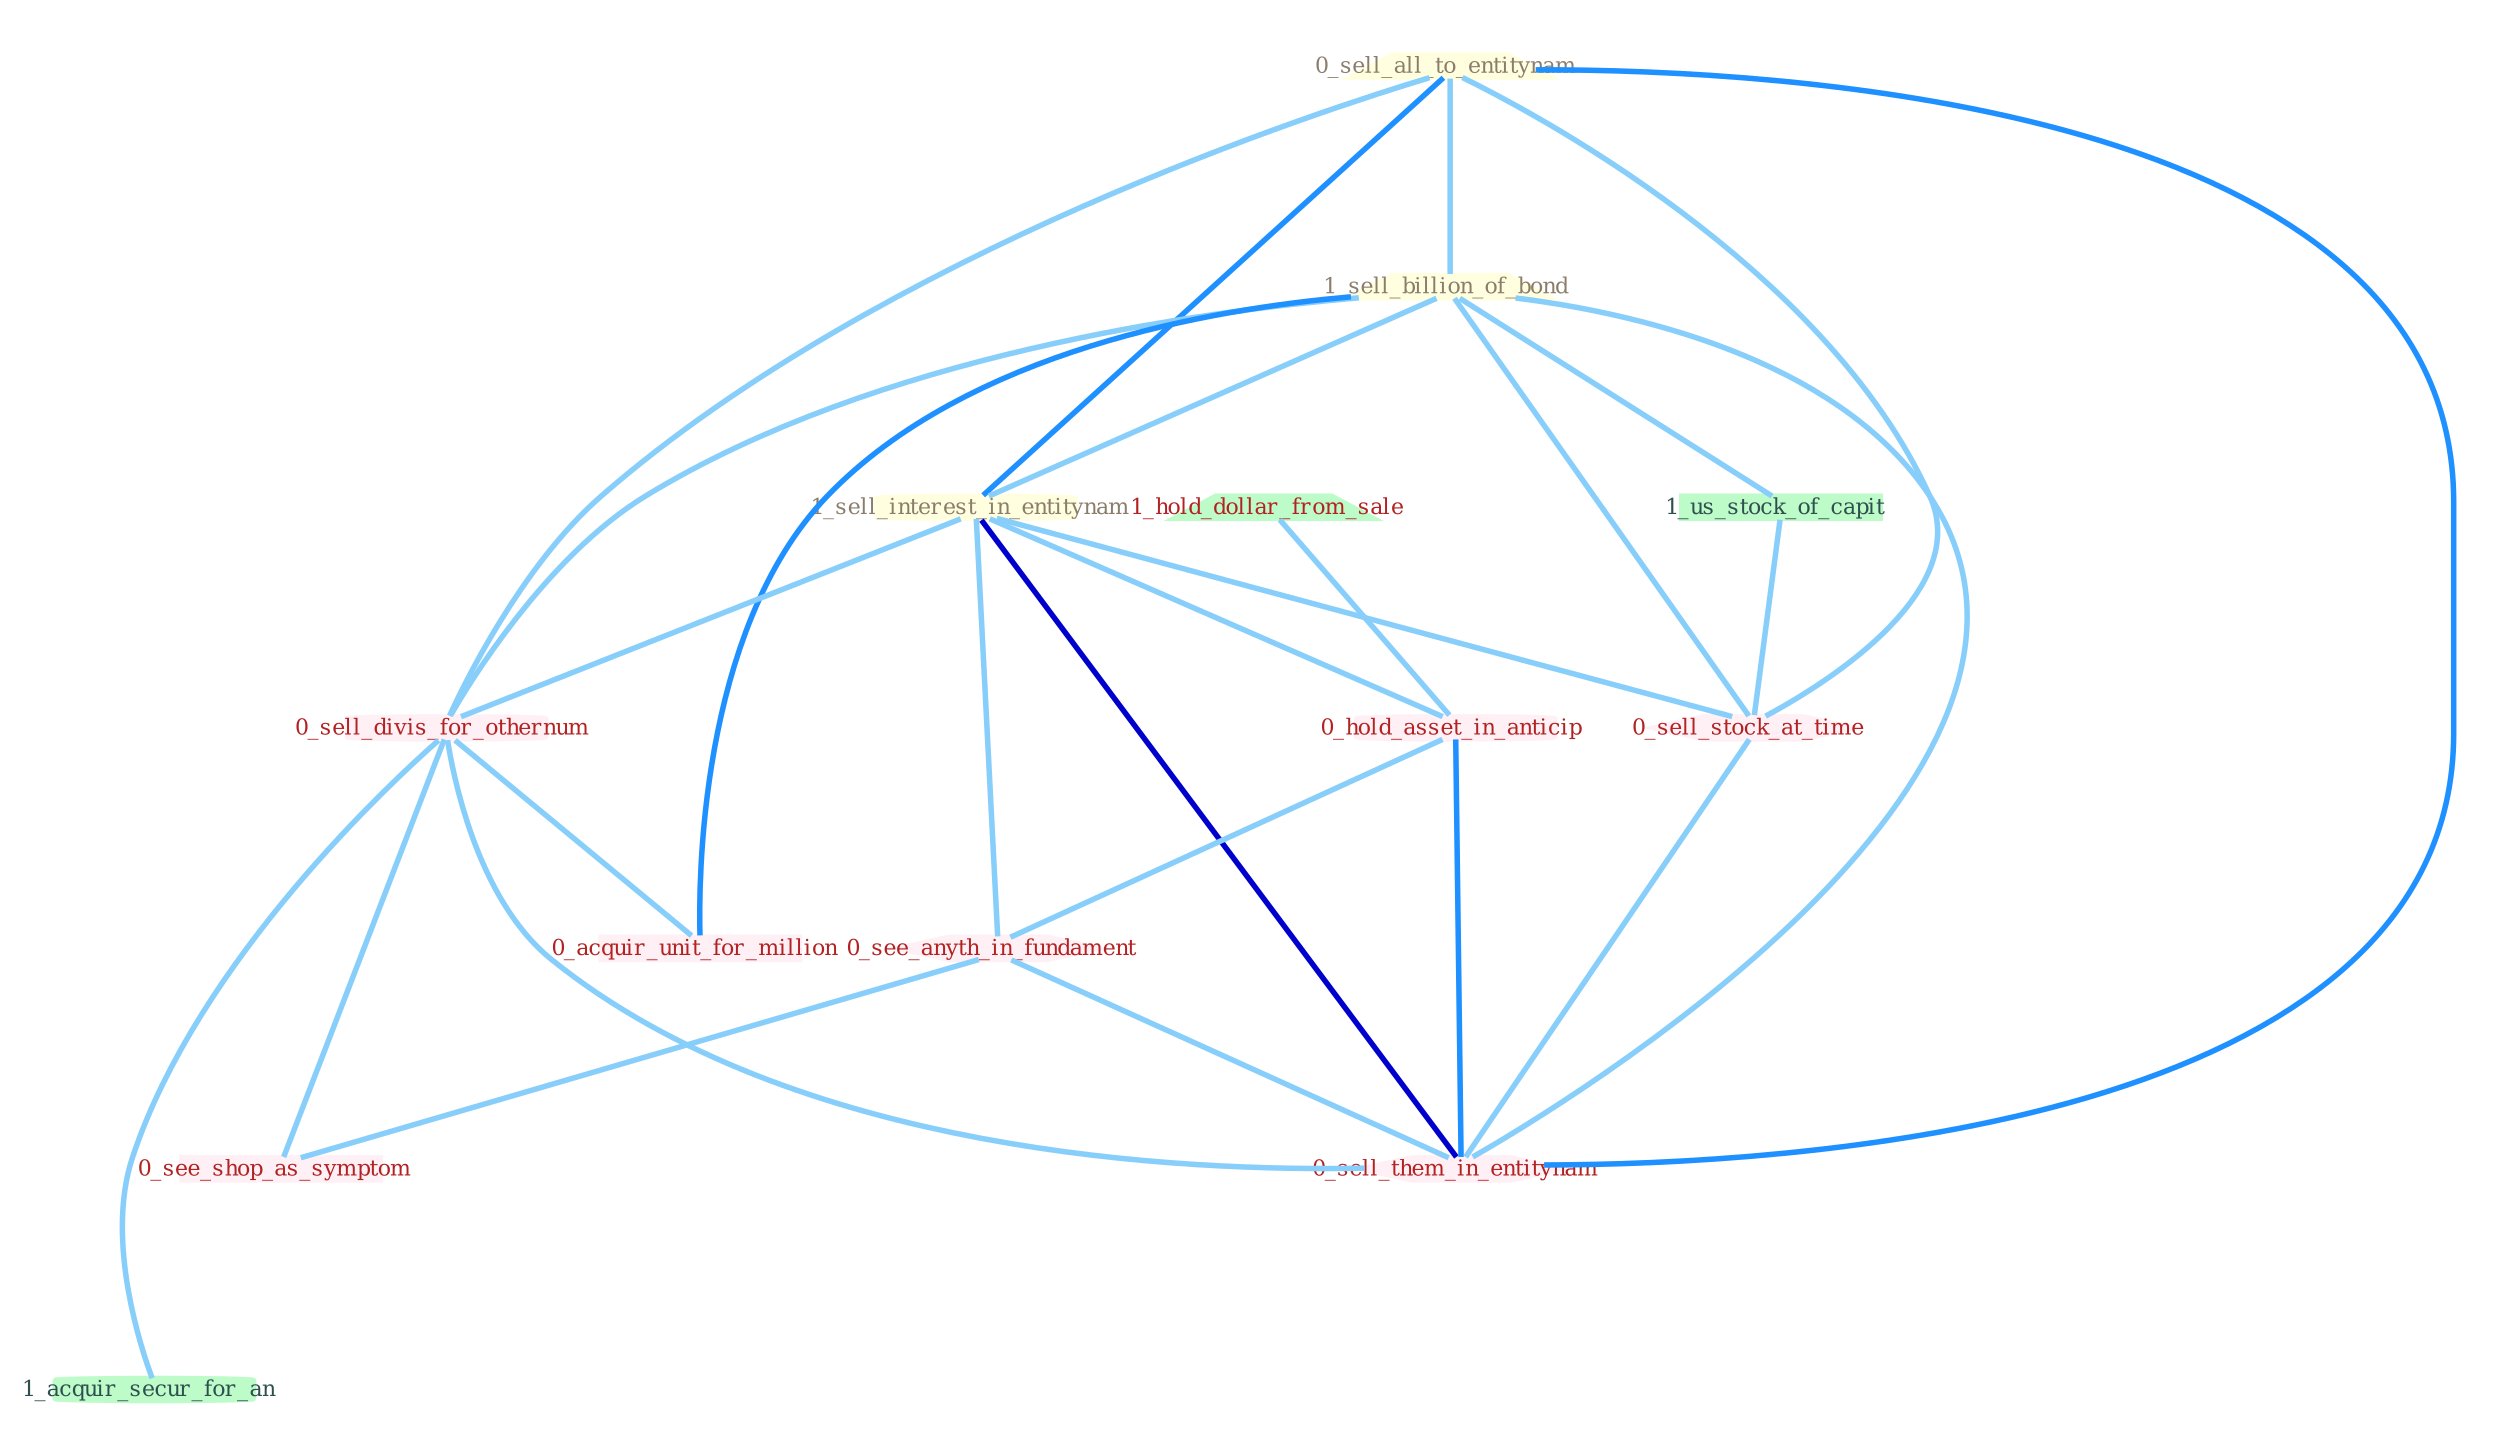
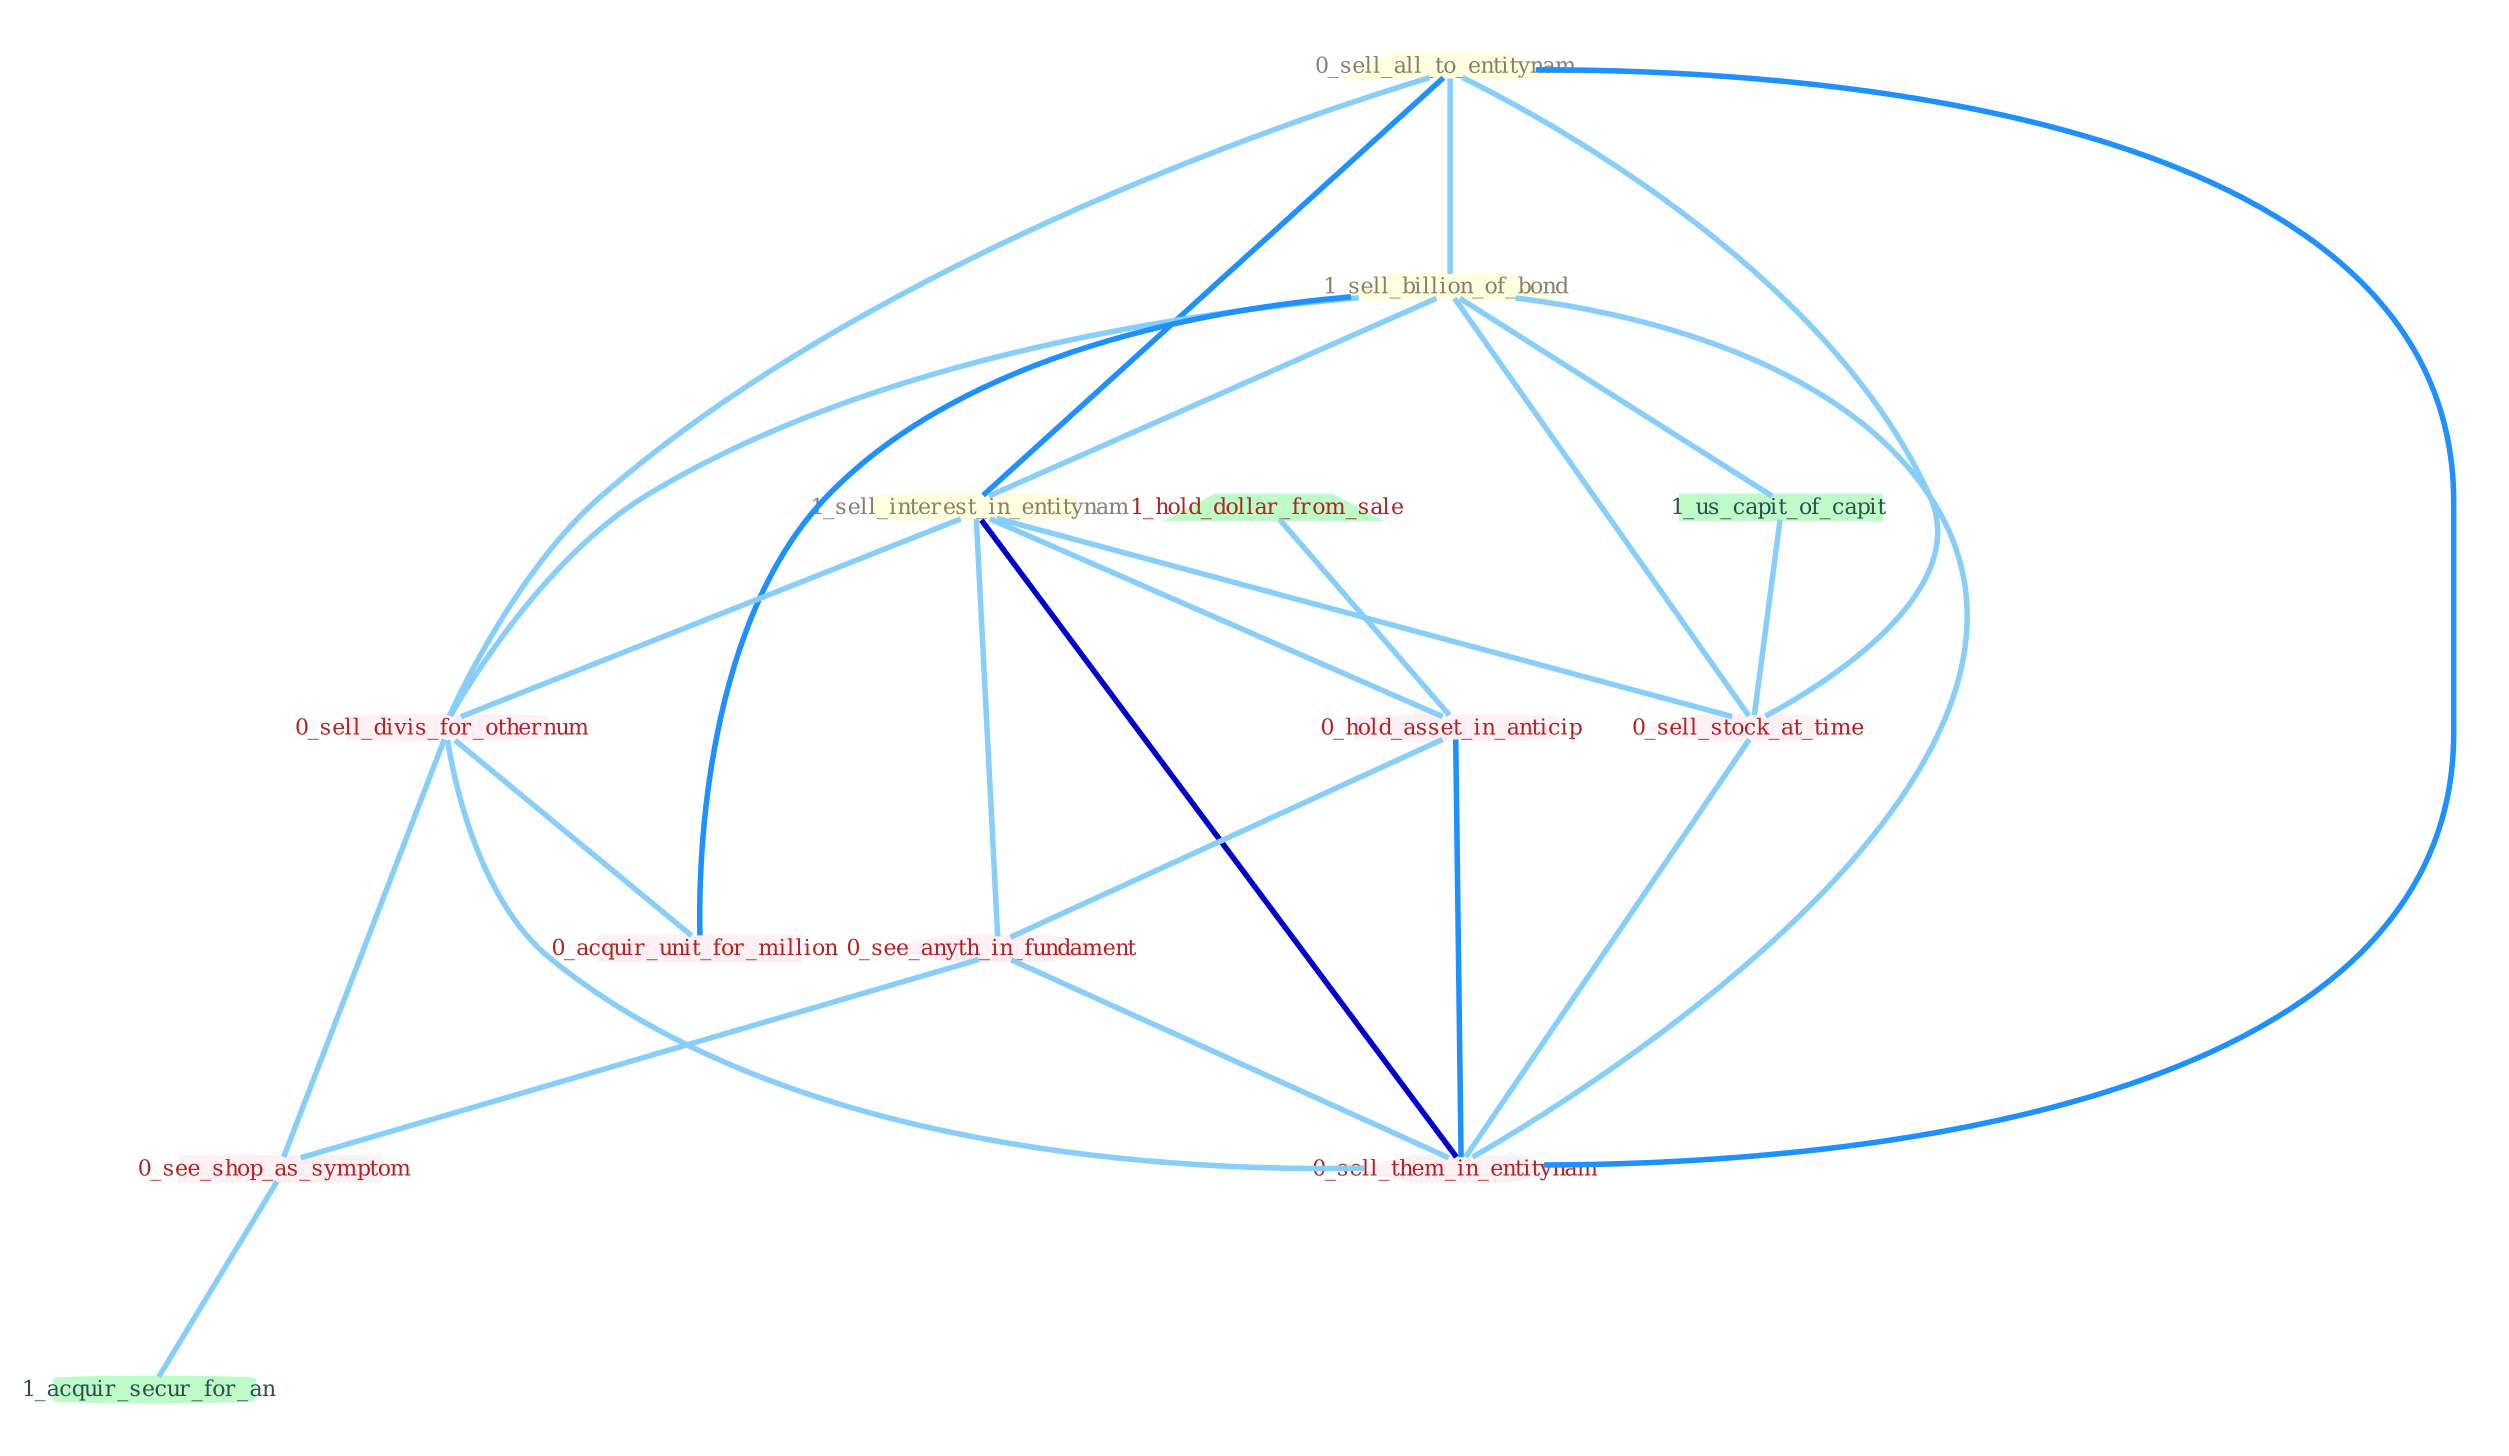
node "1_us_stock_of_capit": label "1_us_stock_of_capit" -> "1_us_capit_of_capit"
edge "0_sell_divis_for_othernum" -- "1_acquir_secur_for_an": now "0_see_shop_as_symptom" -- "1_acquir_secur_for_an"
